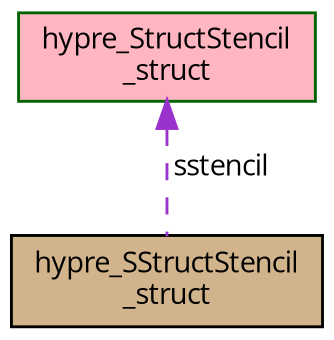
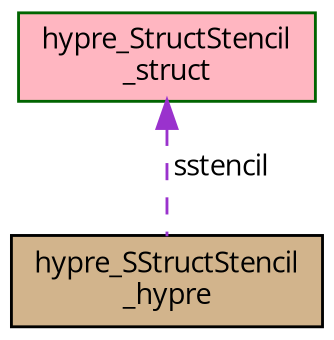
node "hypre_SStructStencil _struct": label "hypre_SStructStencil _struct" -> "hypre_SStructStencil _hypre"
